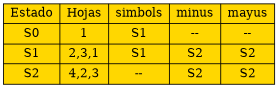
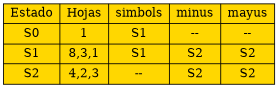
node "Estado": text "2,3,1" -> "8,3,1"
